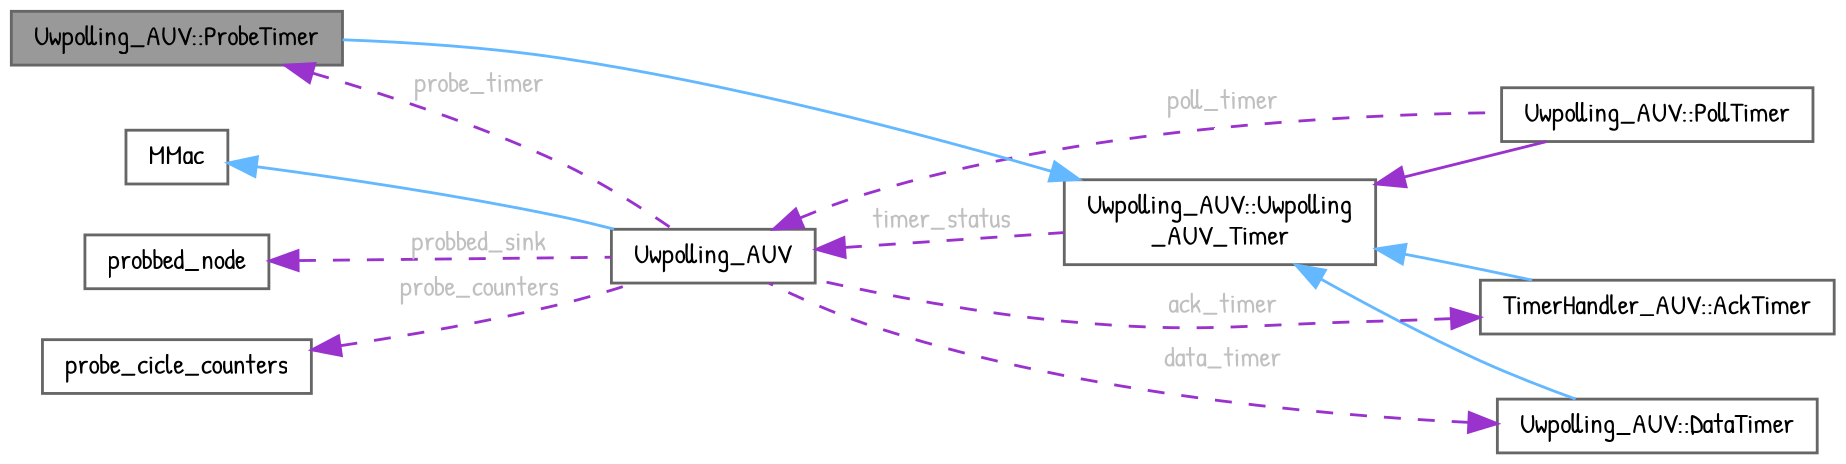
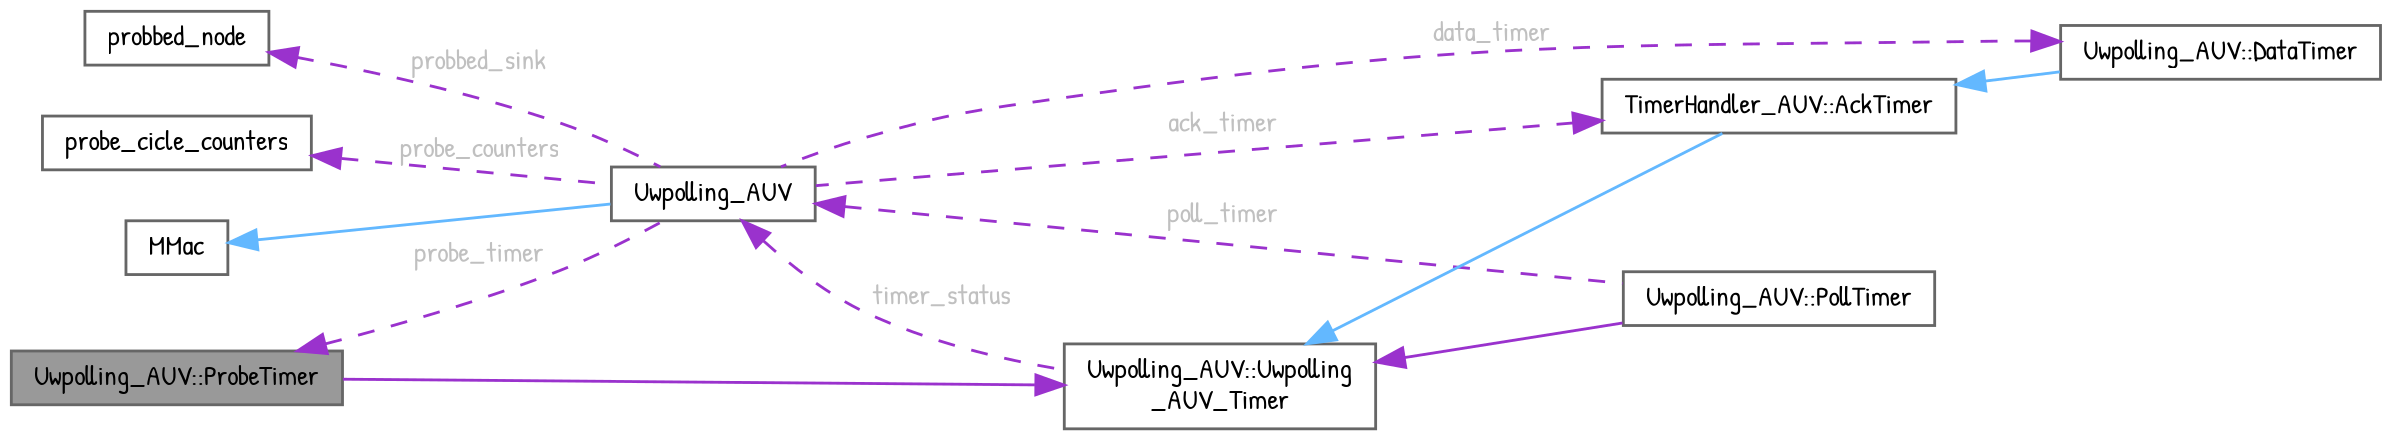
edge "Uwpolling_AUV::ProbeTimer" -> "Uwpolling_AUV::Uwpolling _AUV_Timer": color steelblue1 -> darkorchid3
edge "Uwpolling_AUV::DataTimer" -> "Uwpolling_AUV::Uwpolling _AUV_Timer": now "Uwpolling_AUV::DataTimer" -> "TimerHandler_AUV::AckTimer"
